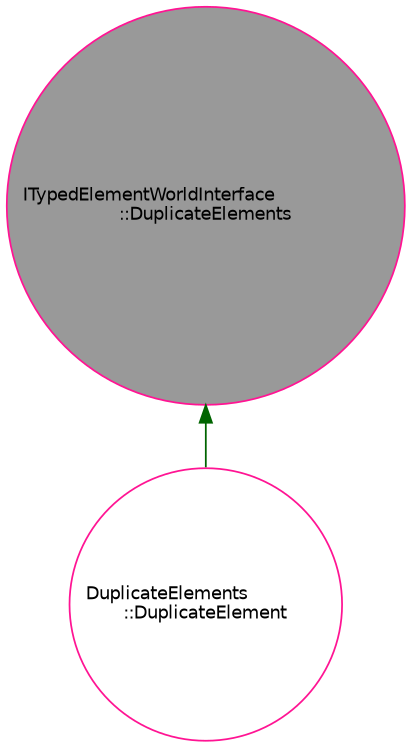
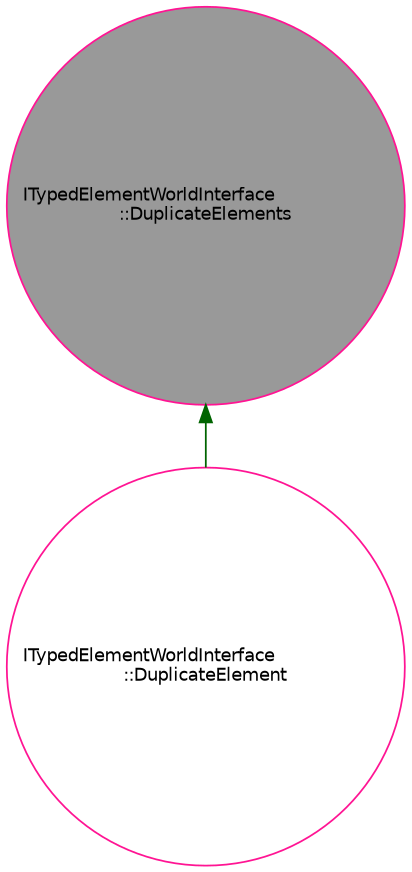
node "DuplicateElements ::DuplicateElement": label "DuplicateElements ::DuplicateElement" -> "ITypedElementWorldInterface ::DuplicateElement"
